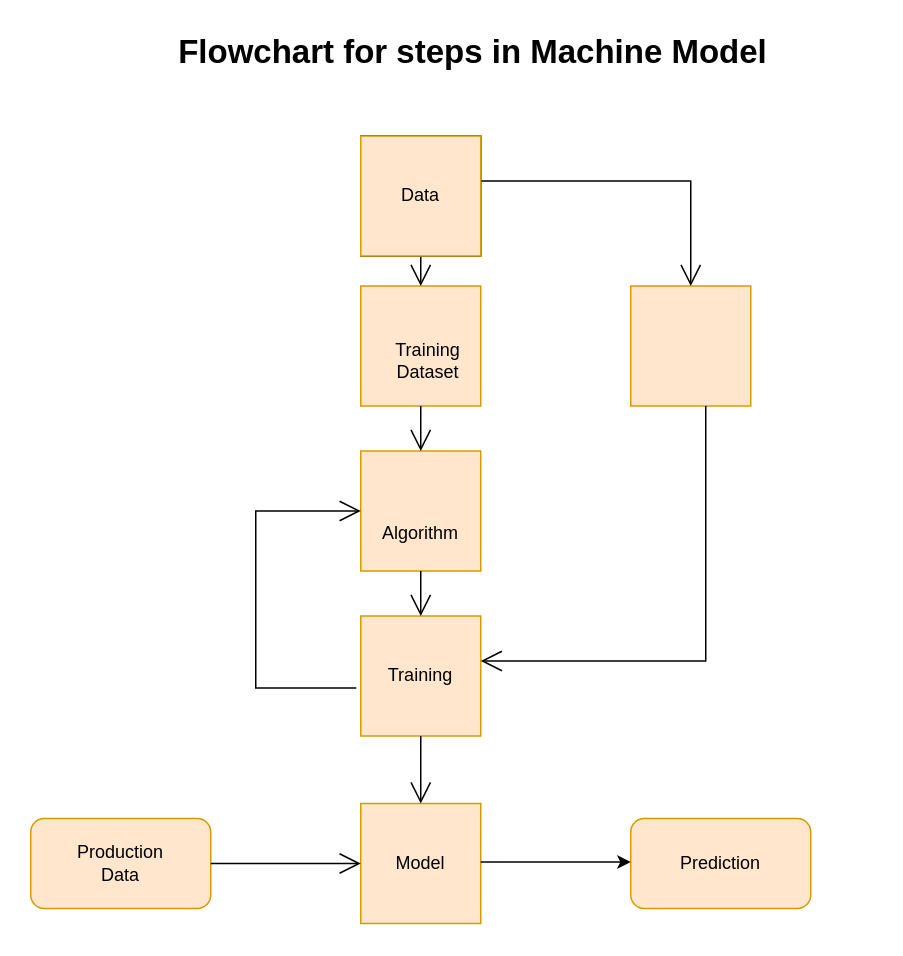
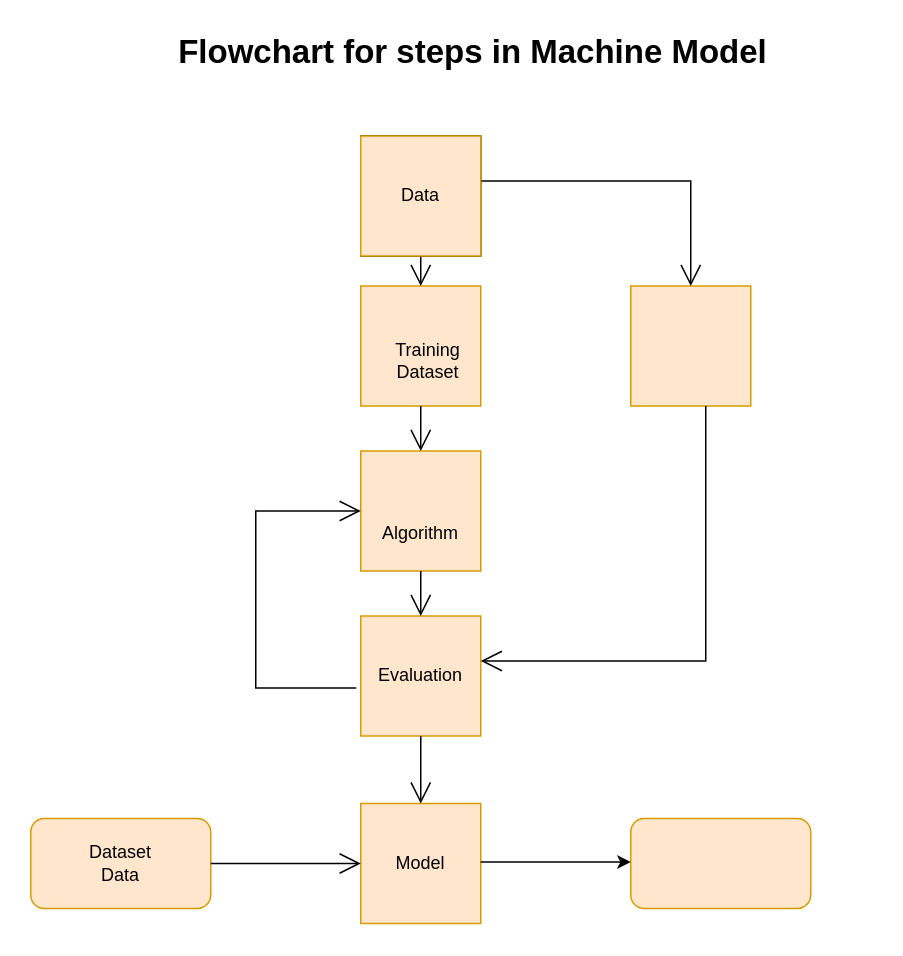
node "Training": label "Training" -> "Evaluation"
node "Production Data": label "Production Data" -> "Dataset Data"
node "Prediction": removed
